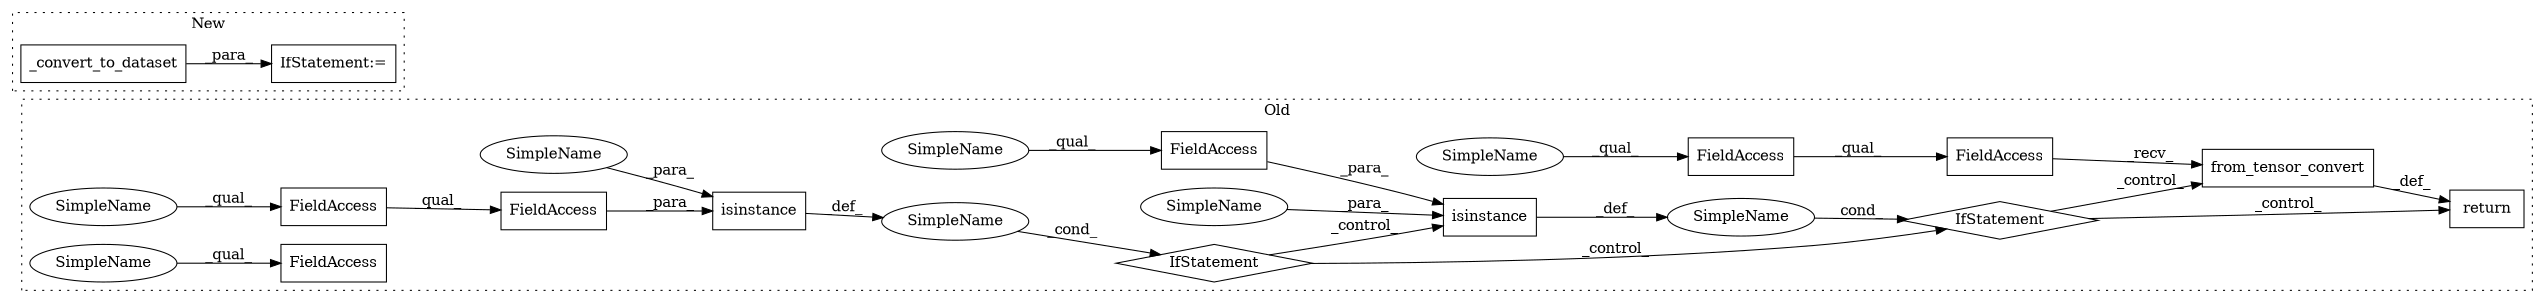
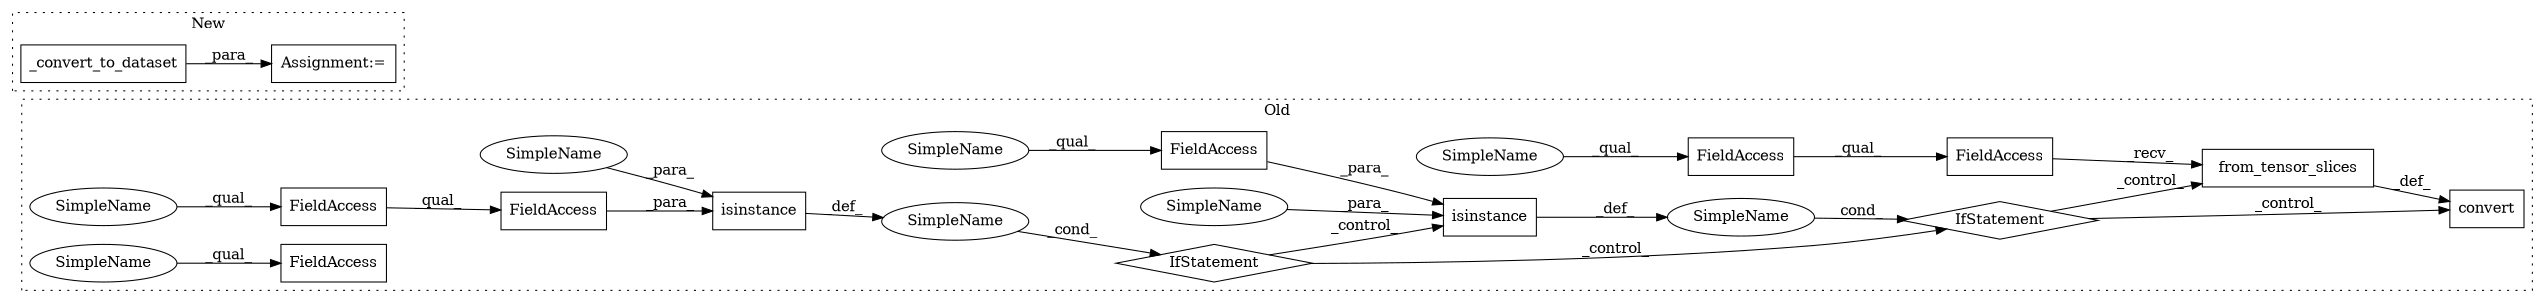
node "IfStatement:=": label "IfStatement:=" -> "Assignment:="
node "from_tensor_convert": label "from_tensor_convert" -> "from_tensor_slices"
node "return": label "return" -> "convert"
